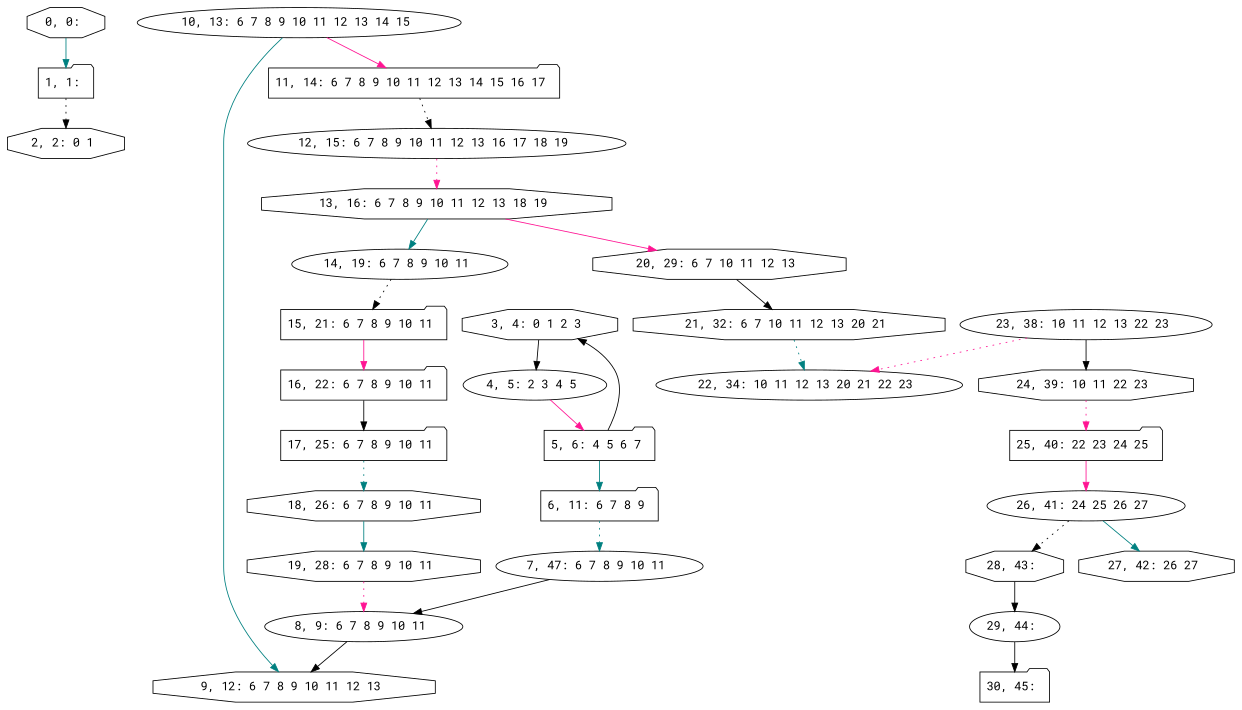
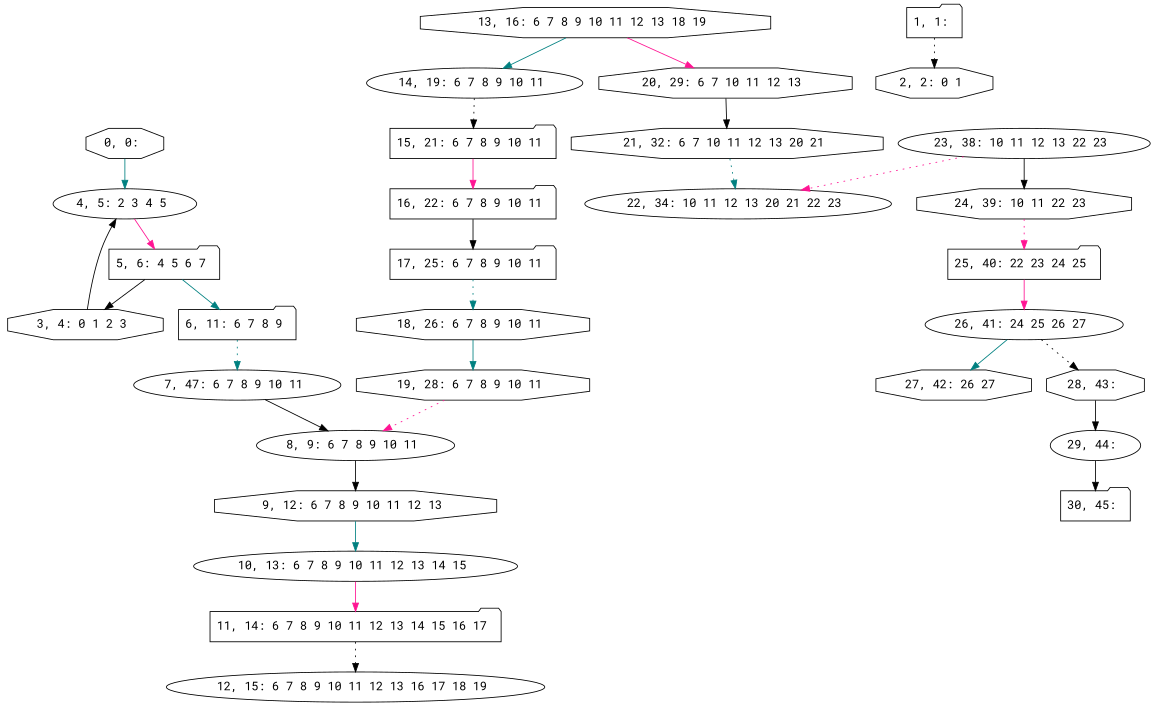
edge "0, 0:" -> "1, 1:": now "0, 0:" -> "4, 5: 2 3 4 5"
edge "12, 15: 6 7 8 9 10 11 12 13 16 17 18 19" -> "13, 16: 6 7 8 9 10 11 12 13 18 19": removed
edge "10, 13: 6 7 8 9 10 11 12 13 14 15" -> "9, 12: 6 7 8 9 10 11 12 13": reversed
